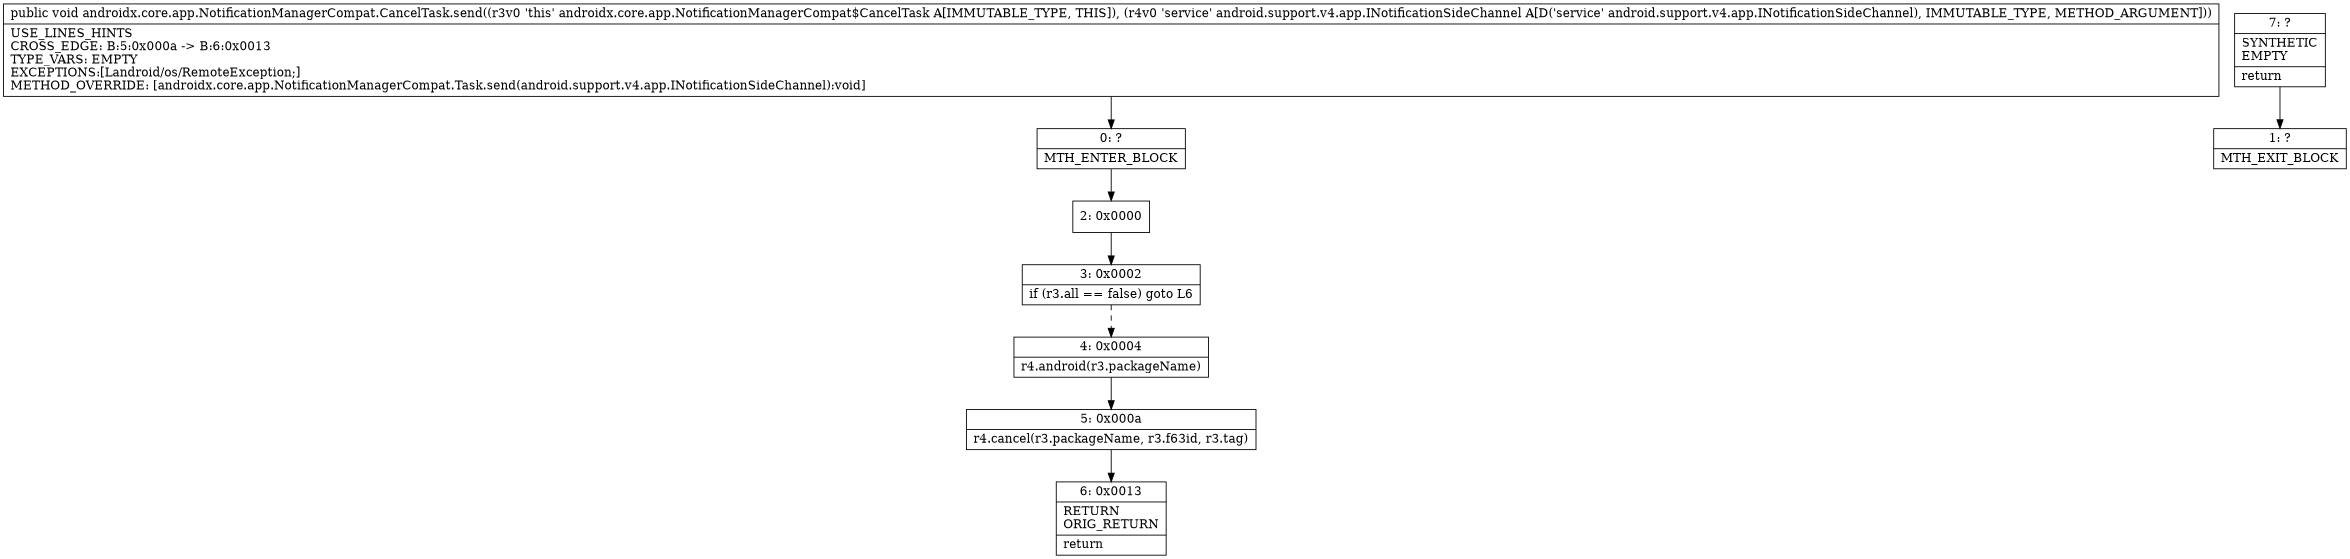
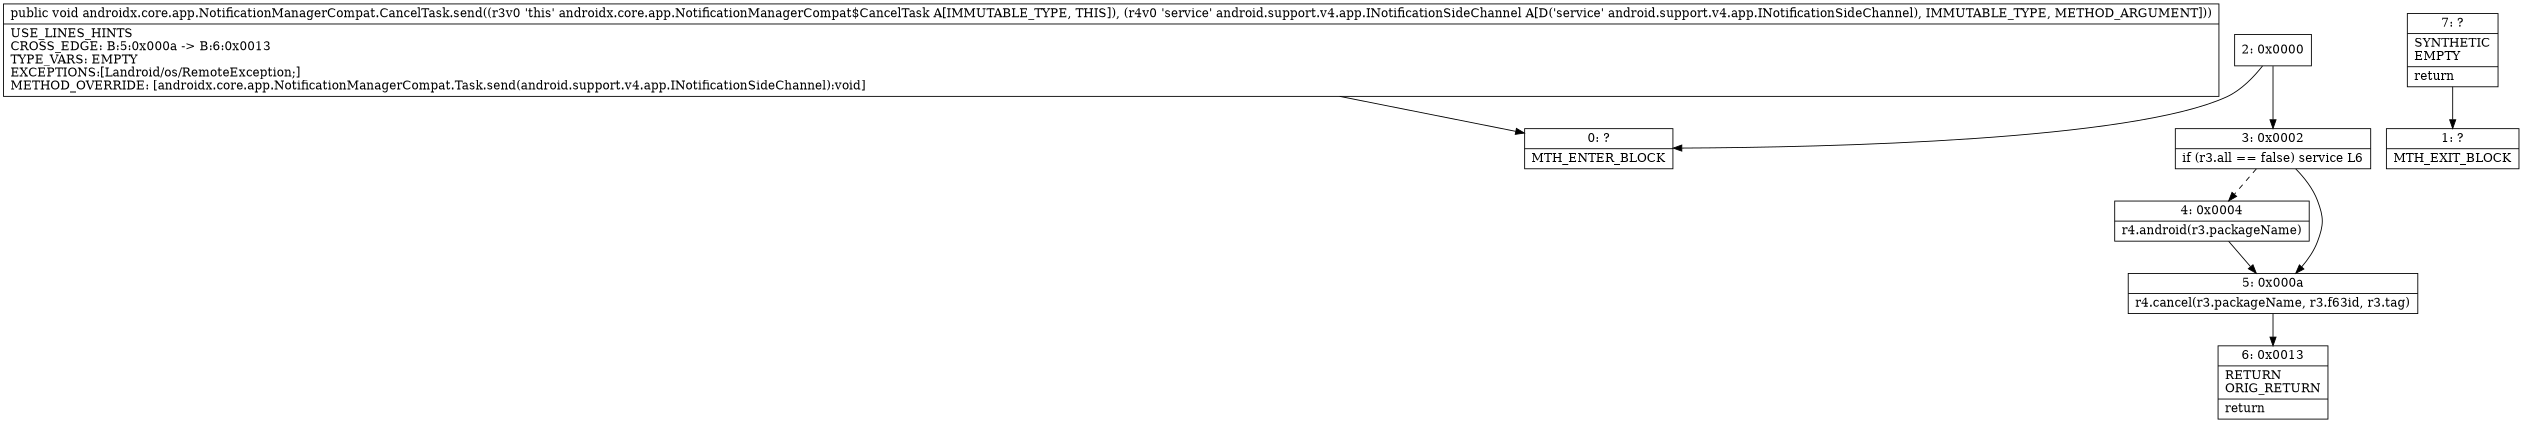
edge "0: ?" -> "2: 0x0000": reversed
edge "3: 0x0002" -> "5: 0x000a": added
node "3: 0x0002": text "if (r3.all == false) goto L6" -> "if (r3.all == false) service L6"
